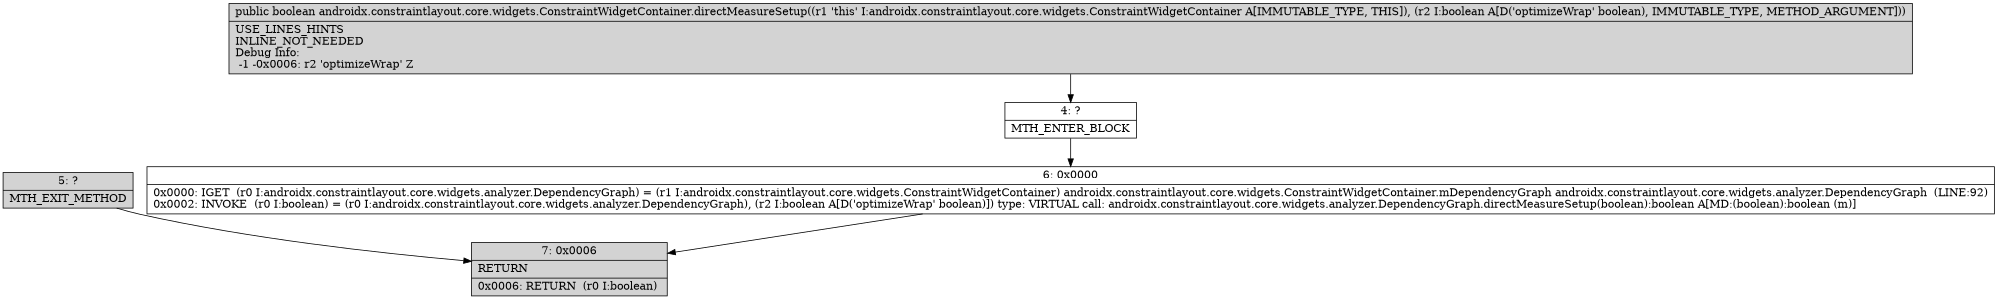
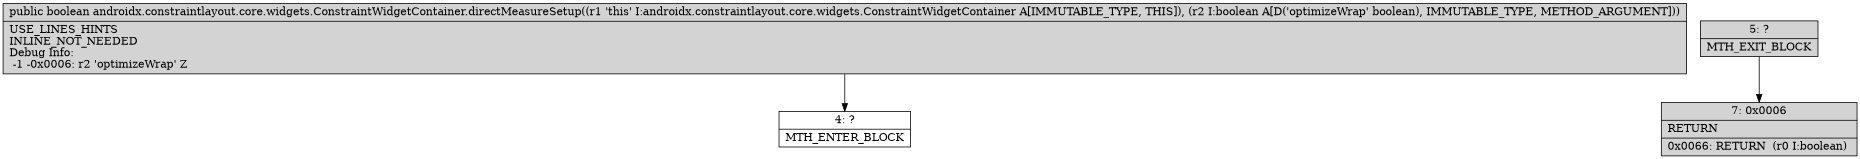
node "6: 0x0000": removed
node "5: ?": text "MTH_EXIT_METHOD" -> "MTH_EXIT_BLOCK"
node "7: 0x0006": text "0x0006: RETURN  (r0 I:boolean)" -> "0x0066: RETURN  (r0 I:boolean)"
